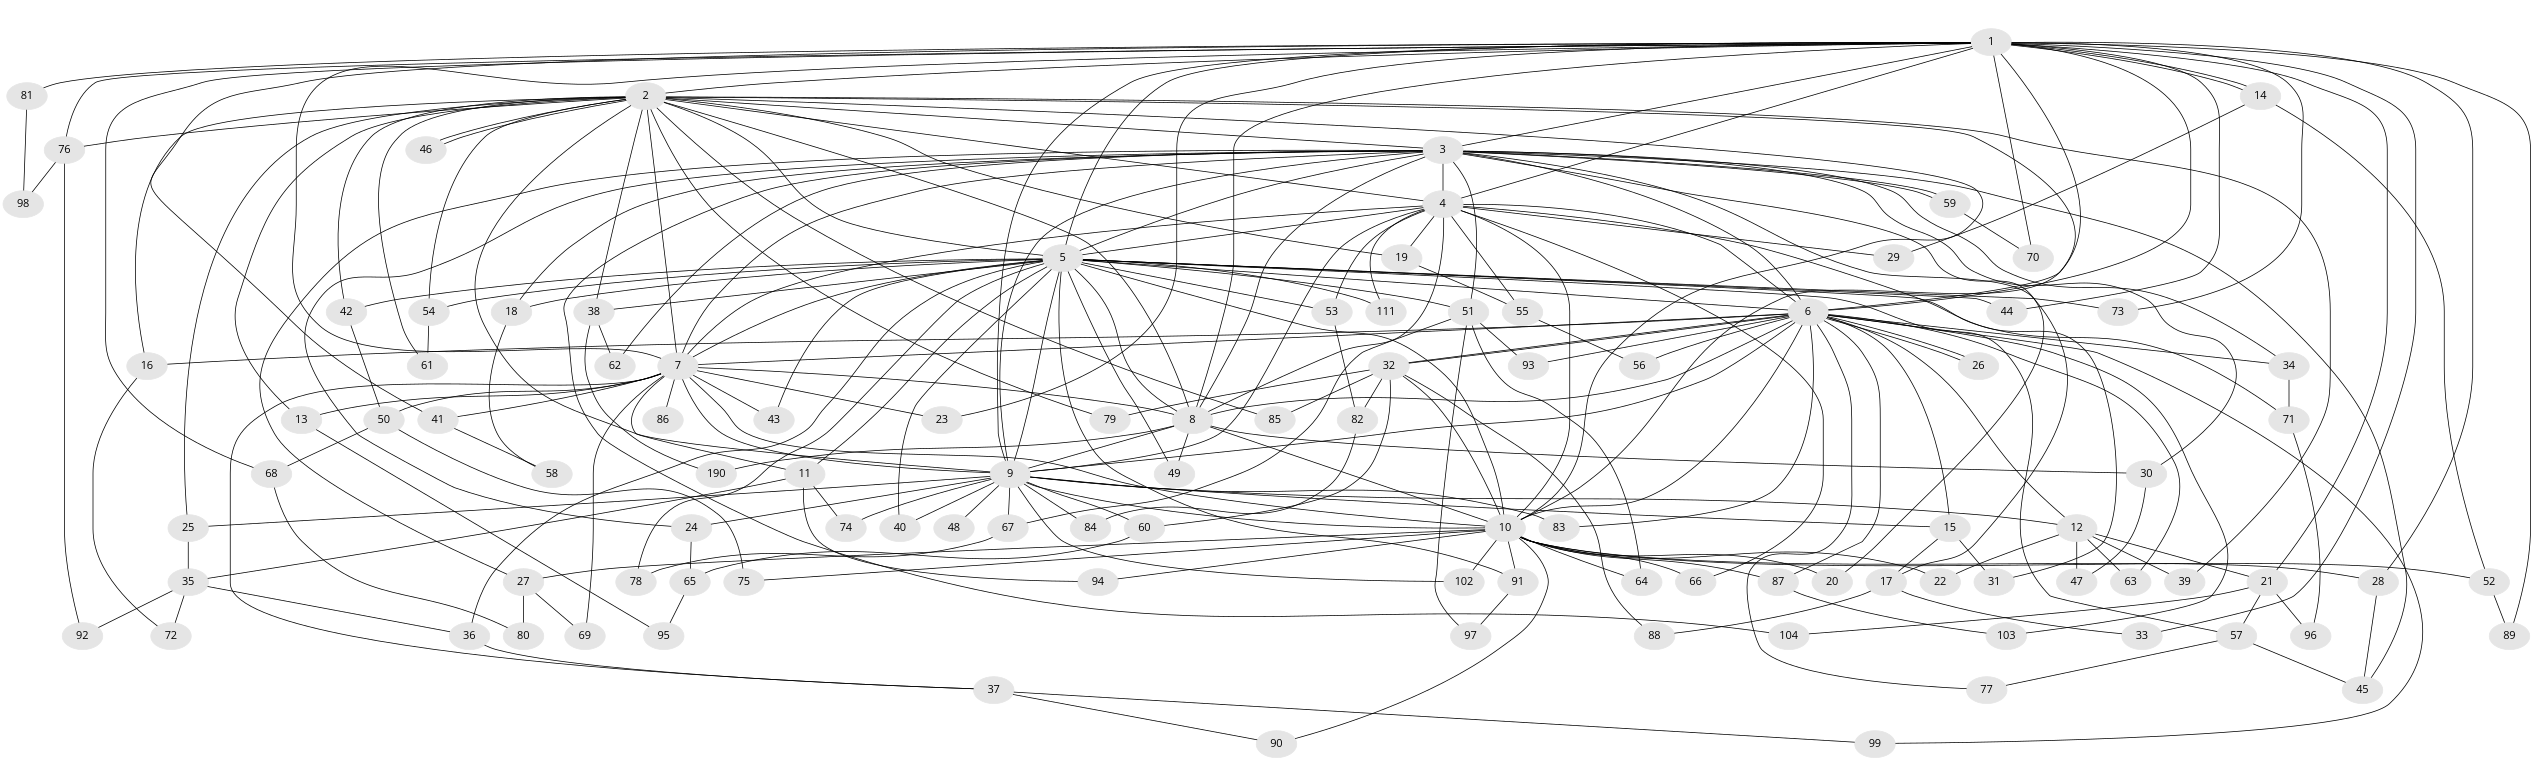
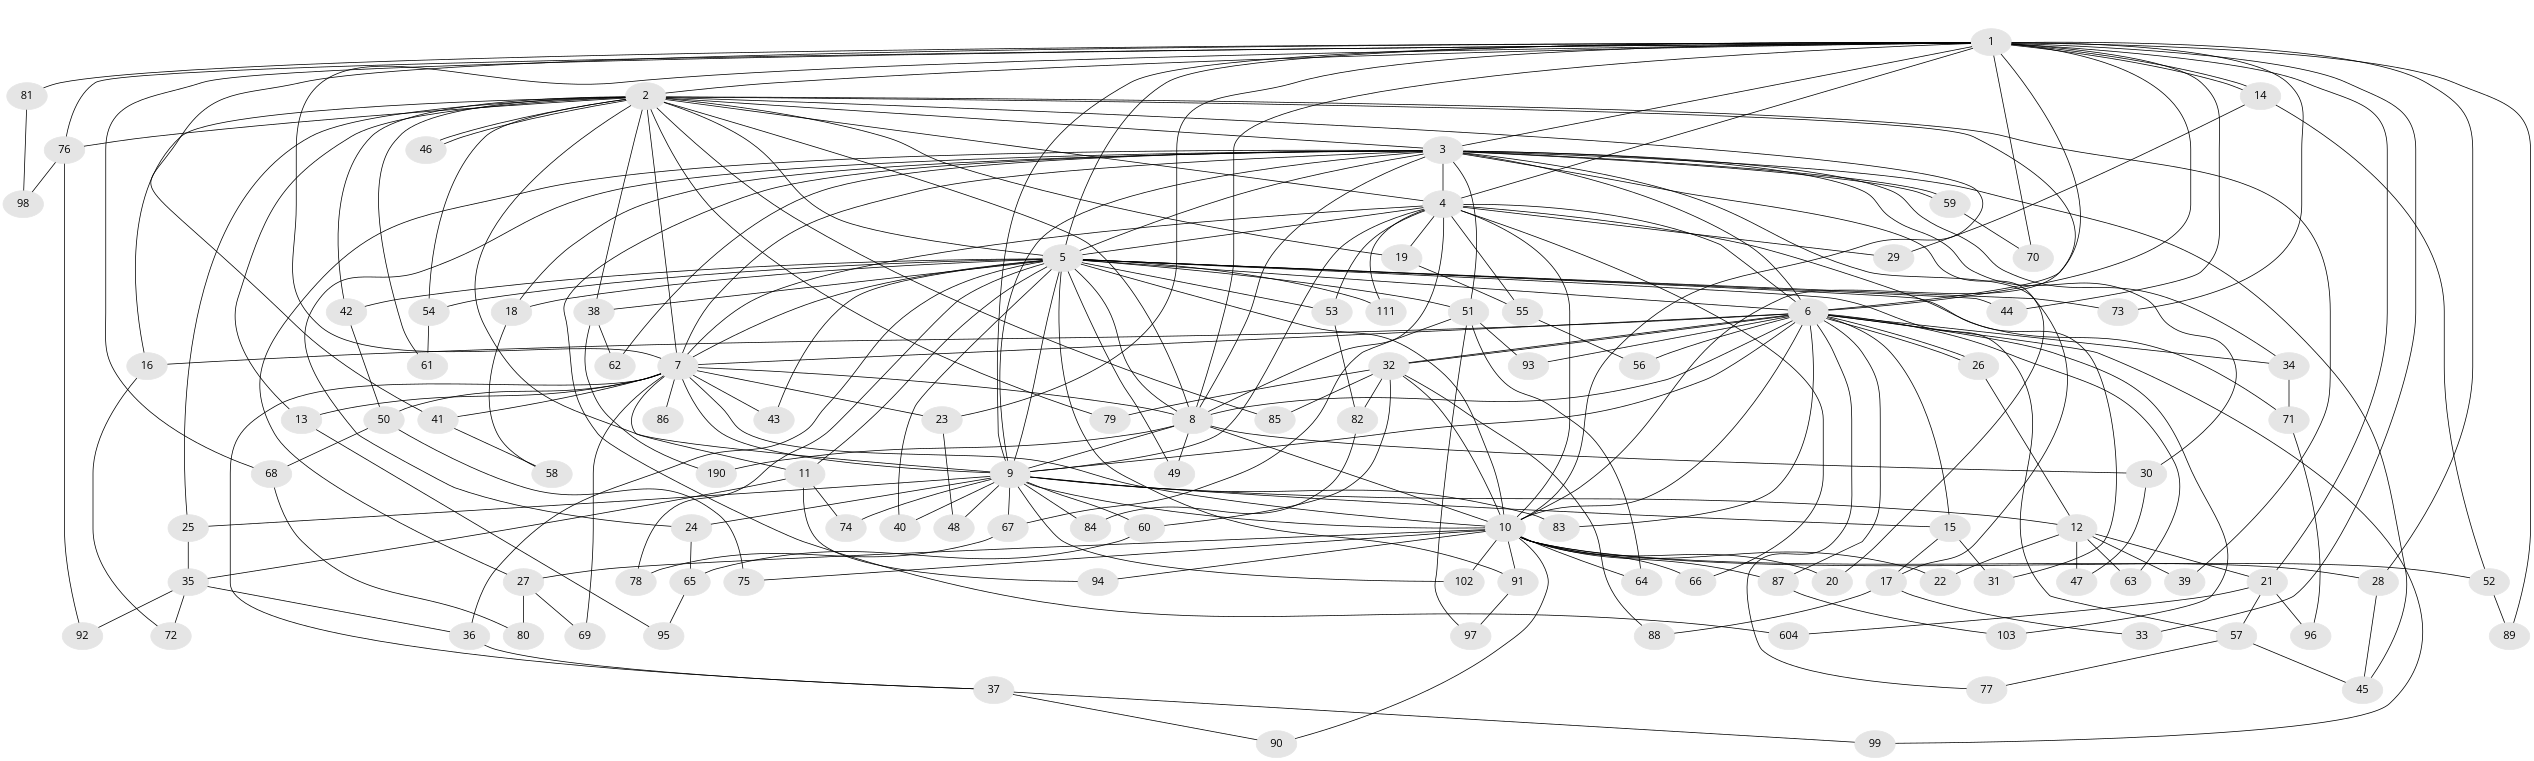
edge "6" -- "12": now "26" -- "12"
edge "23" -- "48": added
node "104": label "104" -> "604"
